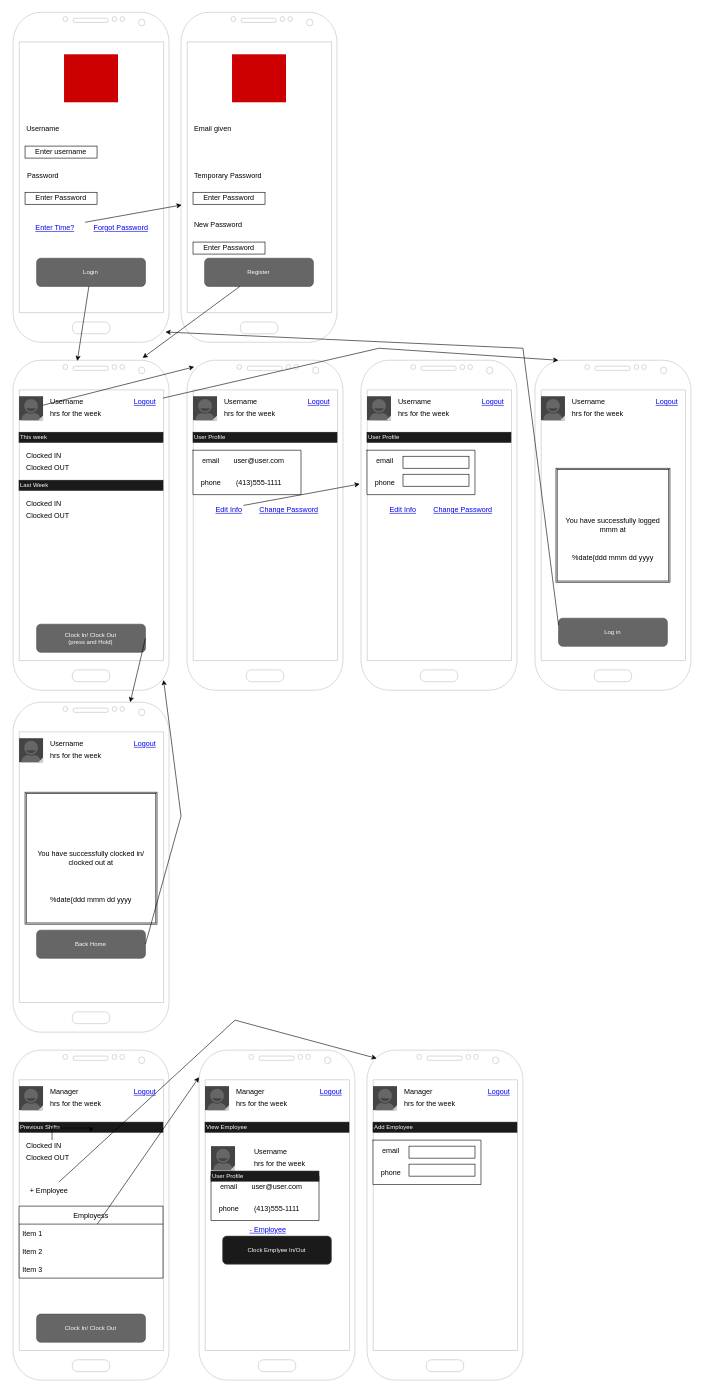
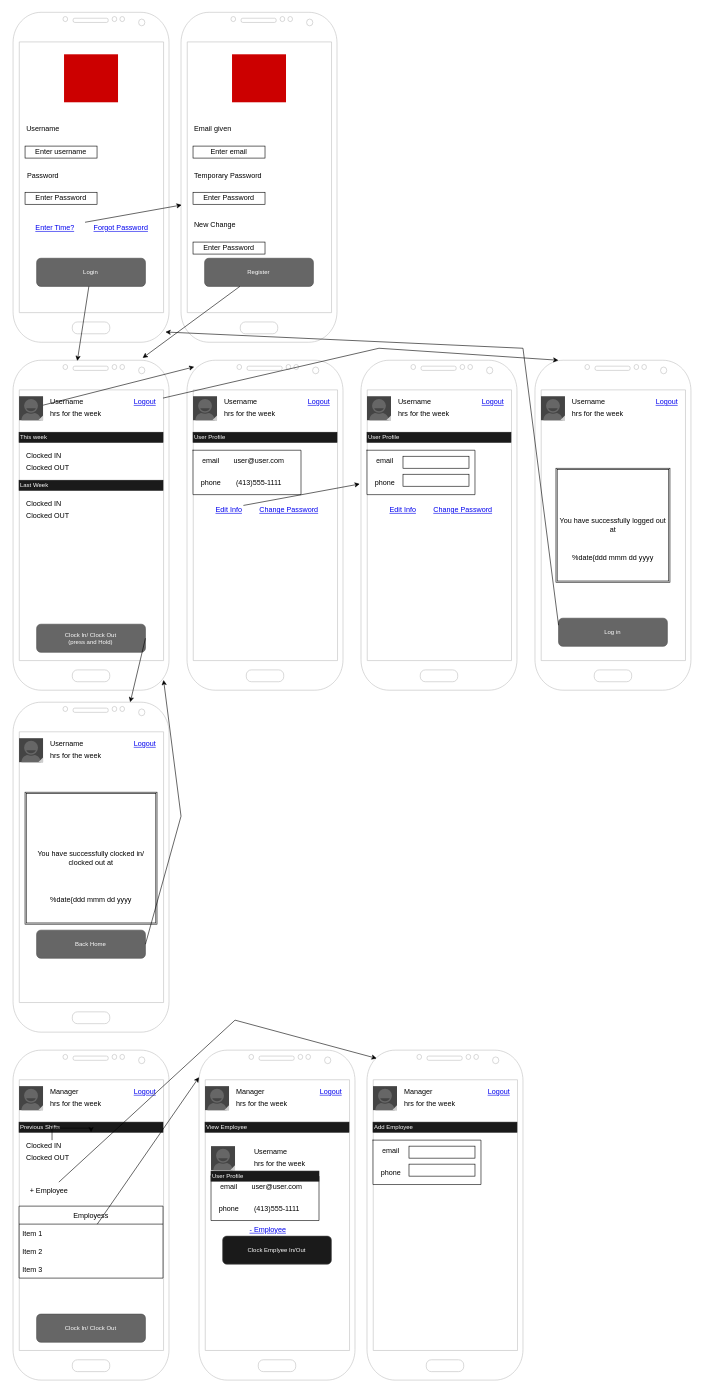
node "Enter email": added
node "New Password": label "New Password" -> "New Change"
node "You have successfully logged mmm at": label "You have successfully logged mmm at" -> "You have successfully logged out at"
